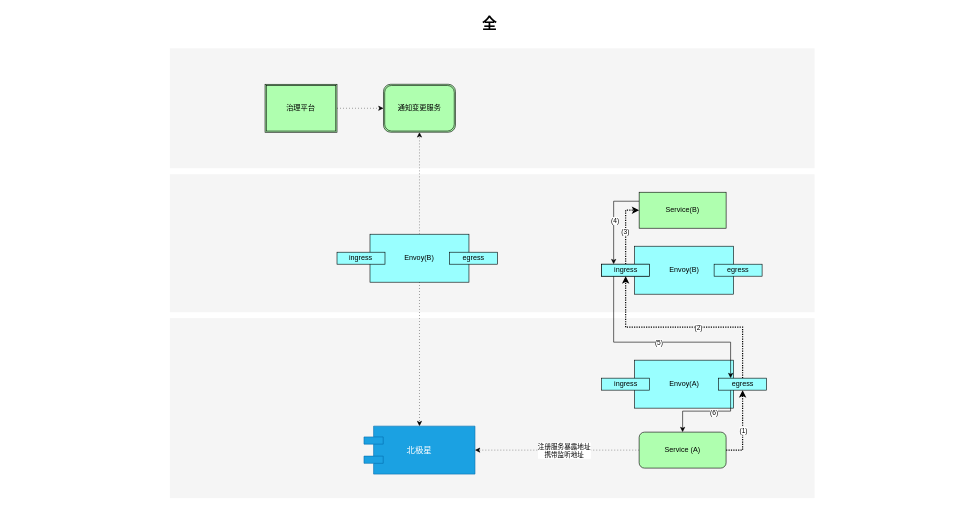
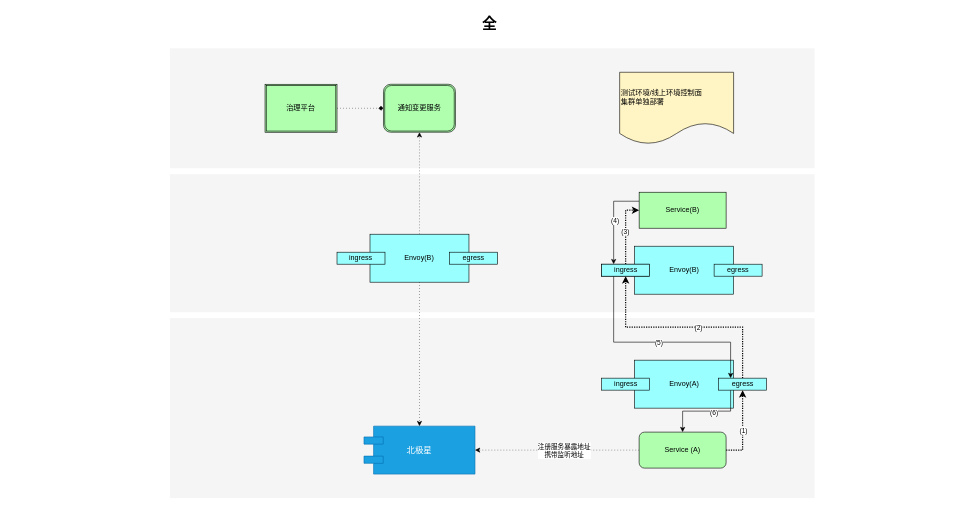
edge "治理平台" -> "通知变更服务": arrowhead classic -> diamond
node "测试环境/线上环境控制面 集群单独部署": added
